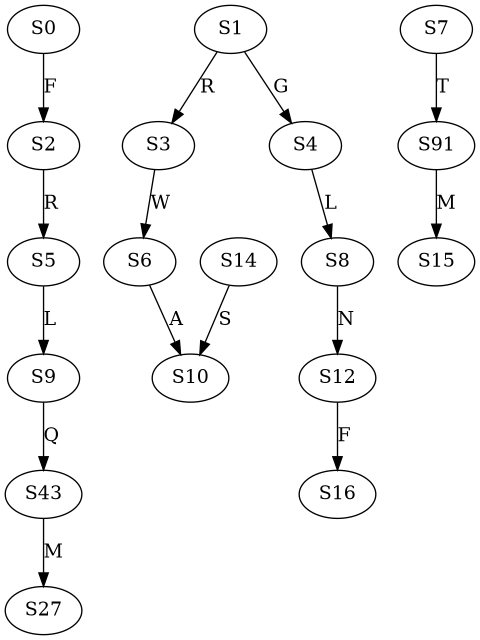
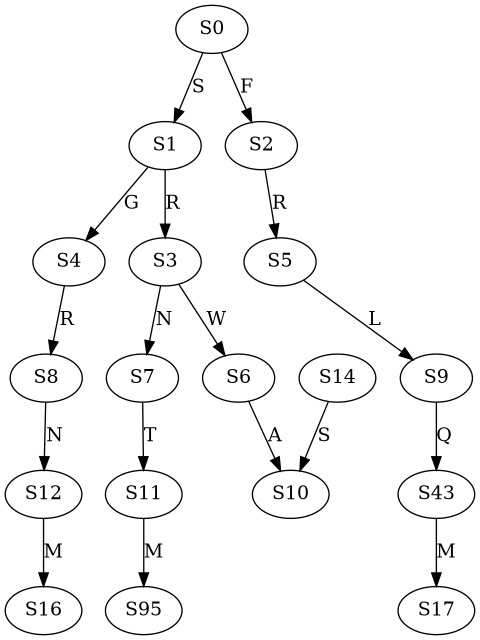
edge "S0" -> "S1": added, label "S"
node "S91": label "S91" -> "S11"
edge "S4" -> "S8": label "L" -> "R"
node "S15": label "S15" -> "S95"
edge "S3" -> "S7": added, label "N"
edge "S12" -> "S16": label "F" -> "M"
node "S27": label "S27" -> "S17"
